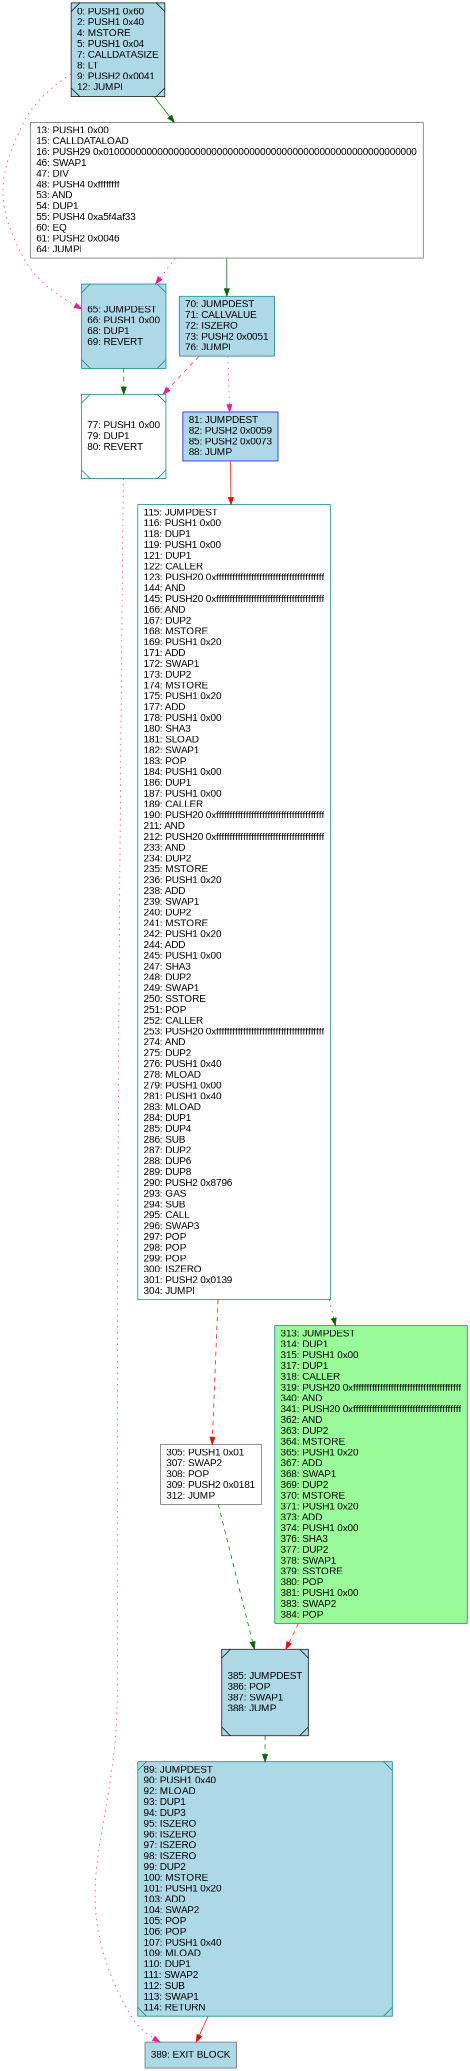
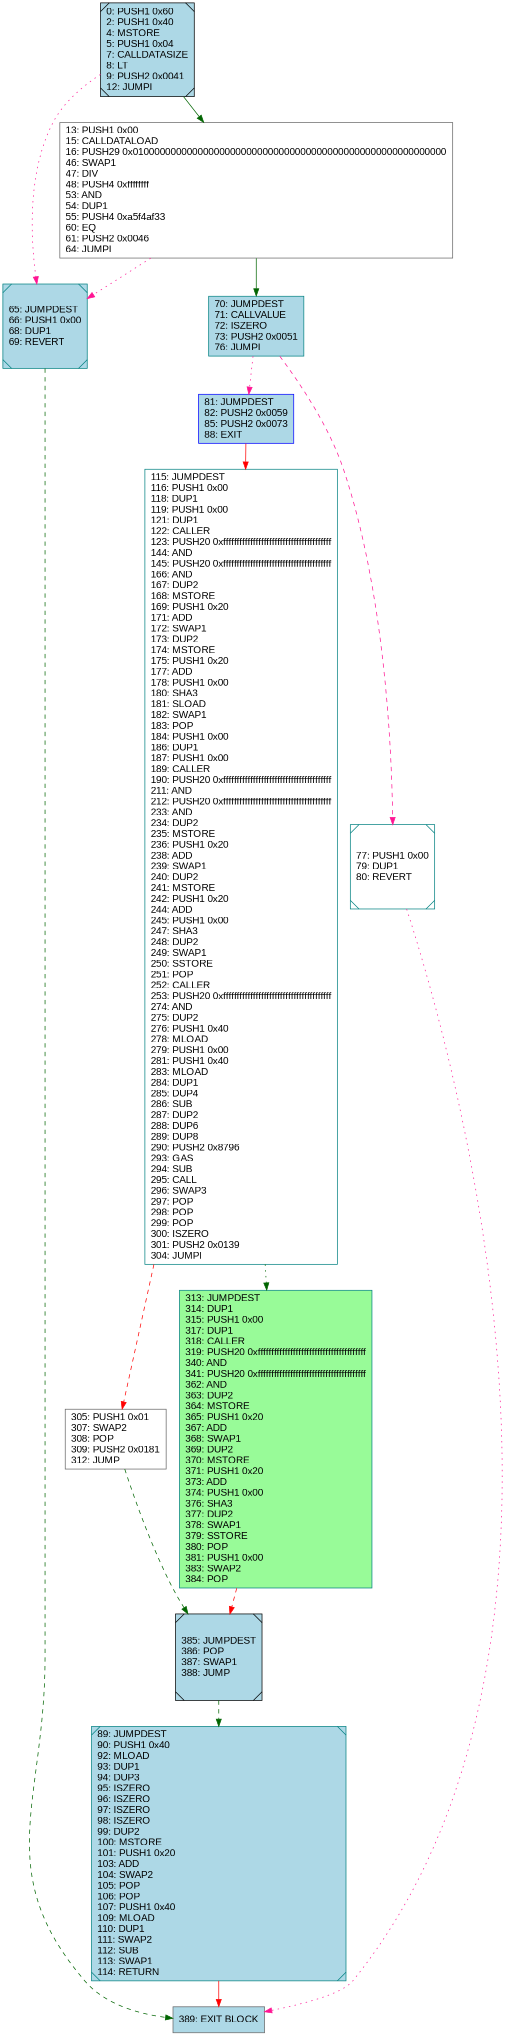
edge "65: JUMPDEST 66: PUSH1 0x00 68: DUP1 69: REVERT" -> "77: PUSH1 0x00 79: DUP1 80: REVERT": now "65: JUMPDEST 66: PUSH1 0x00 68: DUP1 69: REVERT" -> "389: EXIT BLOCK"
node "81: JUMPDEST 82: PUSH2 0x0059 85: PUSH2 0x0073 88: JUMP": label "81: JUMPDEST 82: PUSH2 0x0059 85: PUSH2 0x0073 88: JUMP" -> "81: JUMPDEST 82: PUSH2 0x0059 85: PUSH2 0x0073 88: EXIT"
